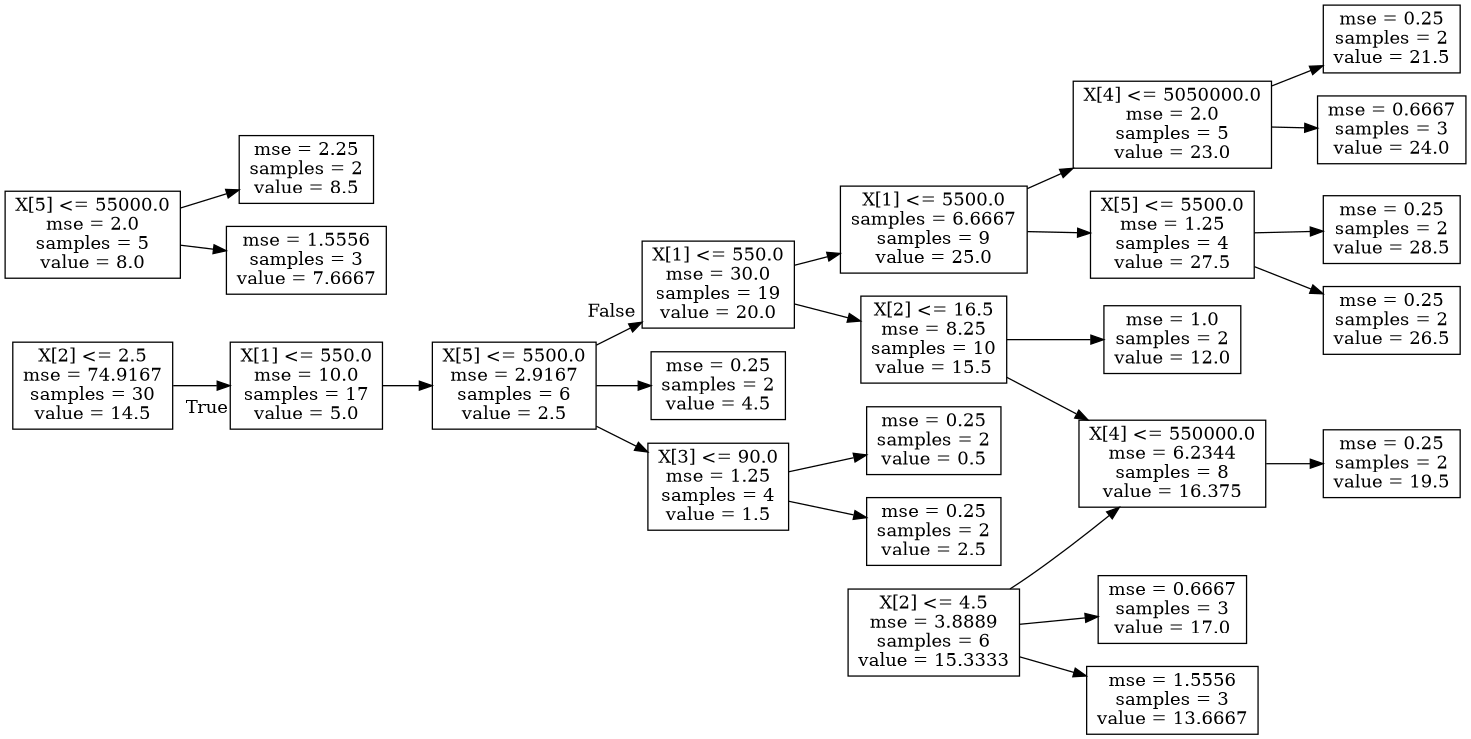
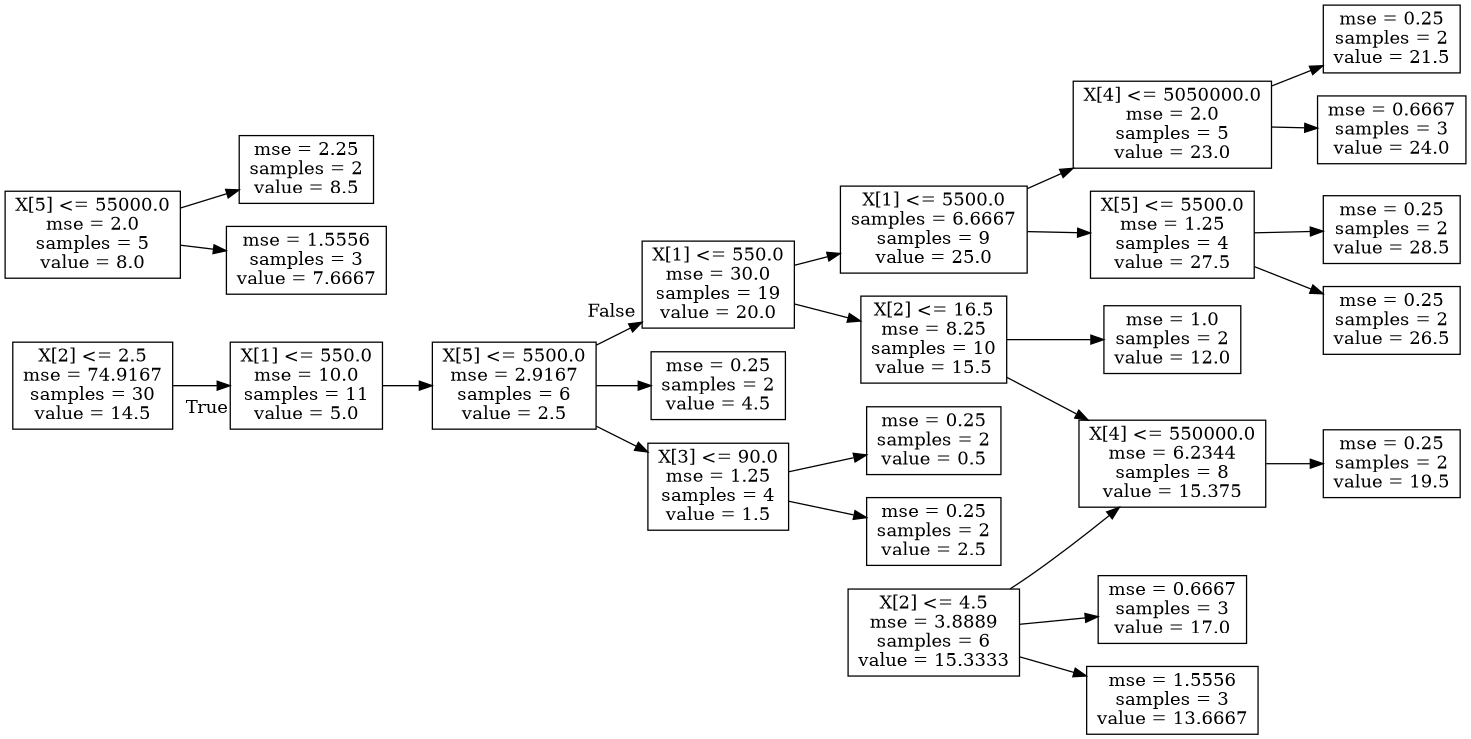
node "X[1] <= 550.0 mse = 10.0 samples = 17 value = 5.0": label "X[1] <= 550.0 mse = 10.0 samples = 17 value = 5.0" -> "X[1] <= 550.0 mse = 10.0 samples = 11 value = 5.0"
node "X[4] <= 550000.0 mse = 6.2344 samples = 8 value = 16.375": label "X[4] <= 550000.0 mse = 6.2344 samples = 8 value = 16.375" -> "X[4] <= 550000.0 mse = 6.2344 samples = 8 value = 15.375"
